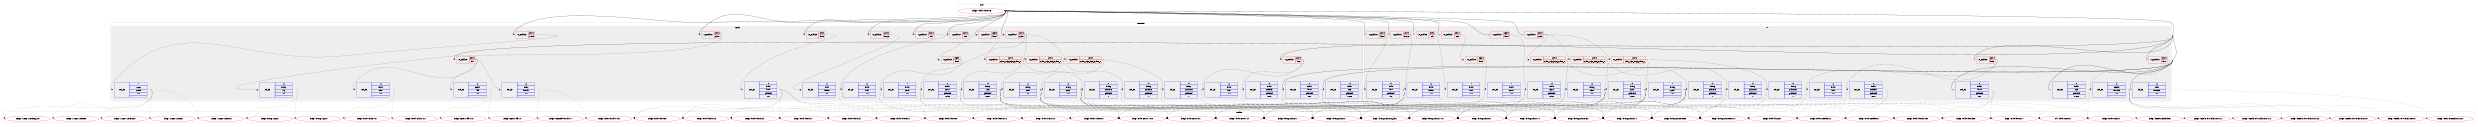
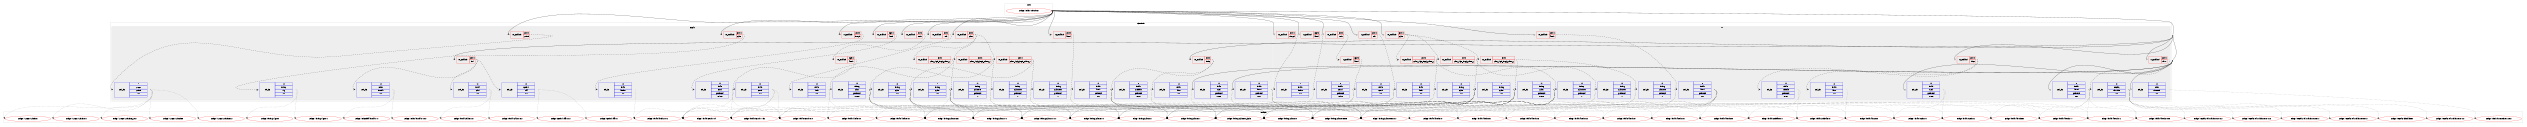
node "utils://dev-libs/expat-2.2.9": label "utils://dev-libs/expat-2.2.9" -> "portage://dev-libs/expat-2.2.9"
node "portage://dev-libs/libevent-2.1.8": added
